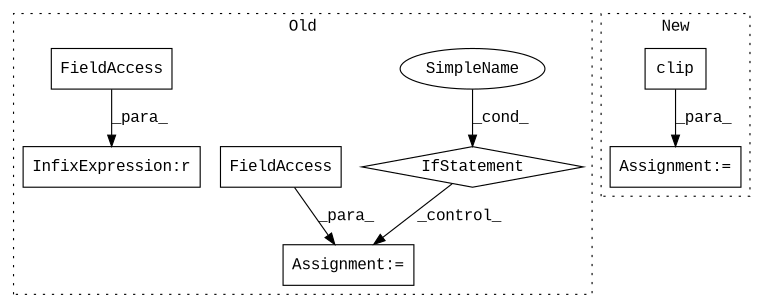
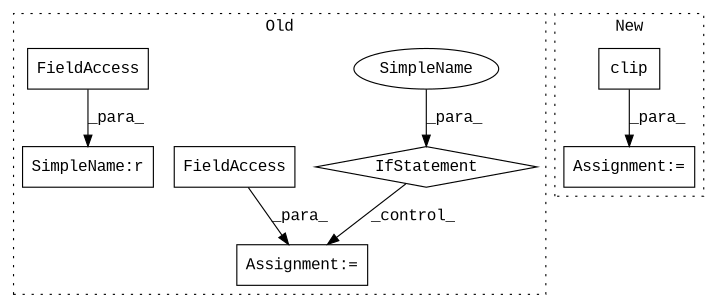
edge "SimpleName" -> "IfStatement": label "_cond_" -> "_para_"
node "InfixExpression:r": label "InfixExpression:r" -> "SimpleName:r"
